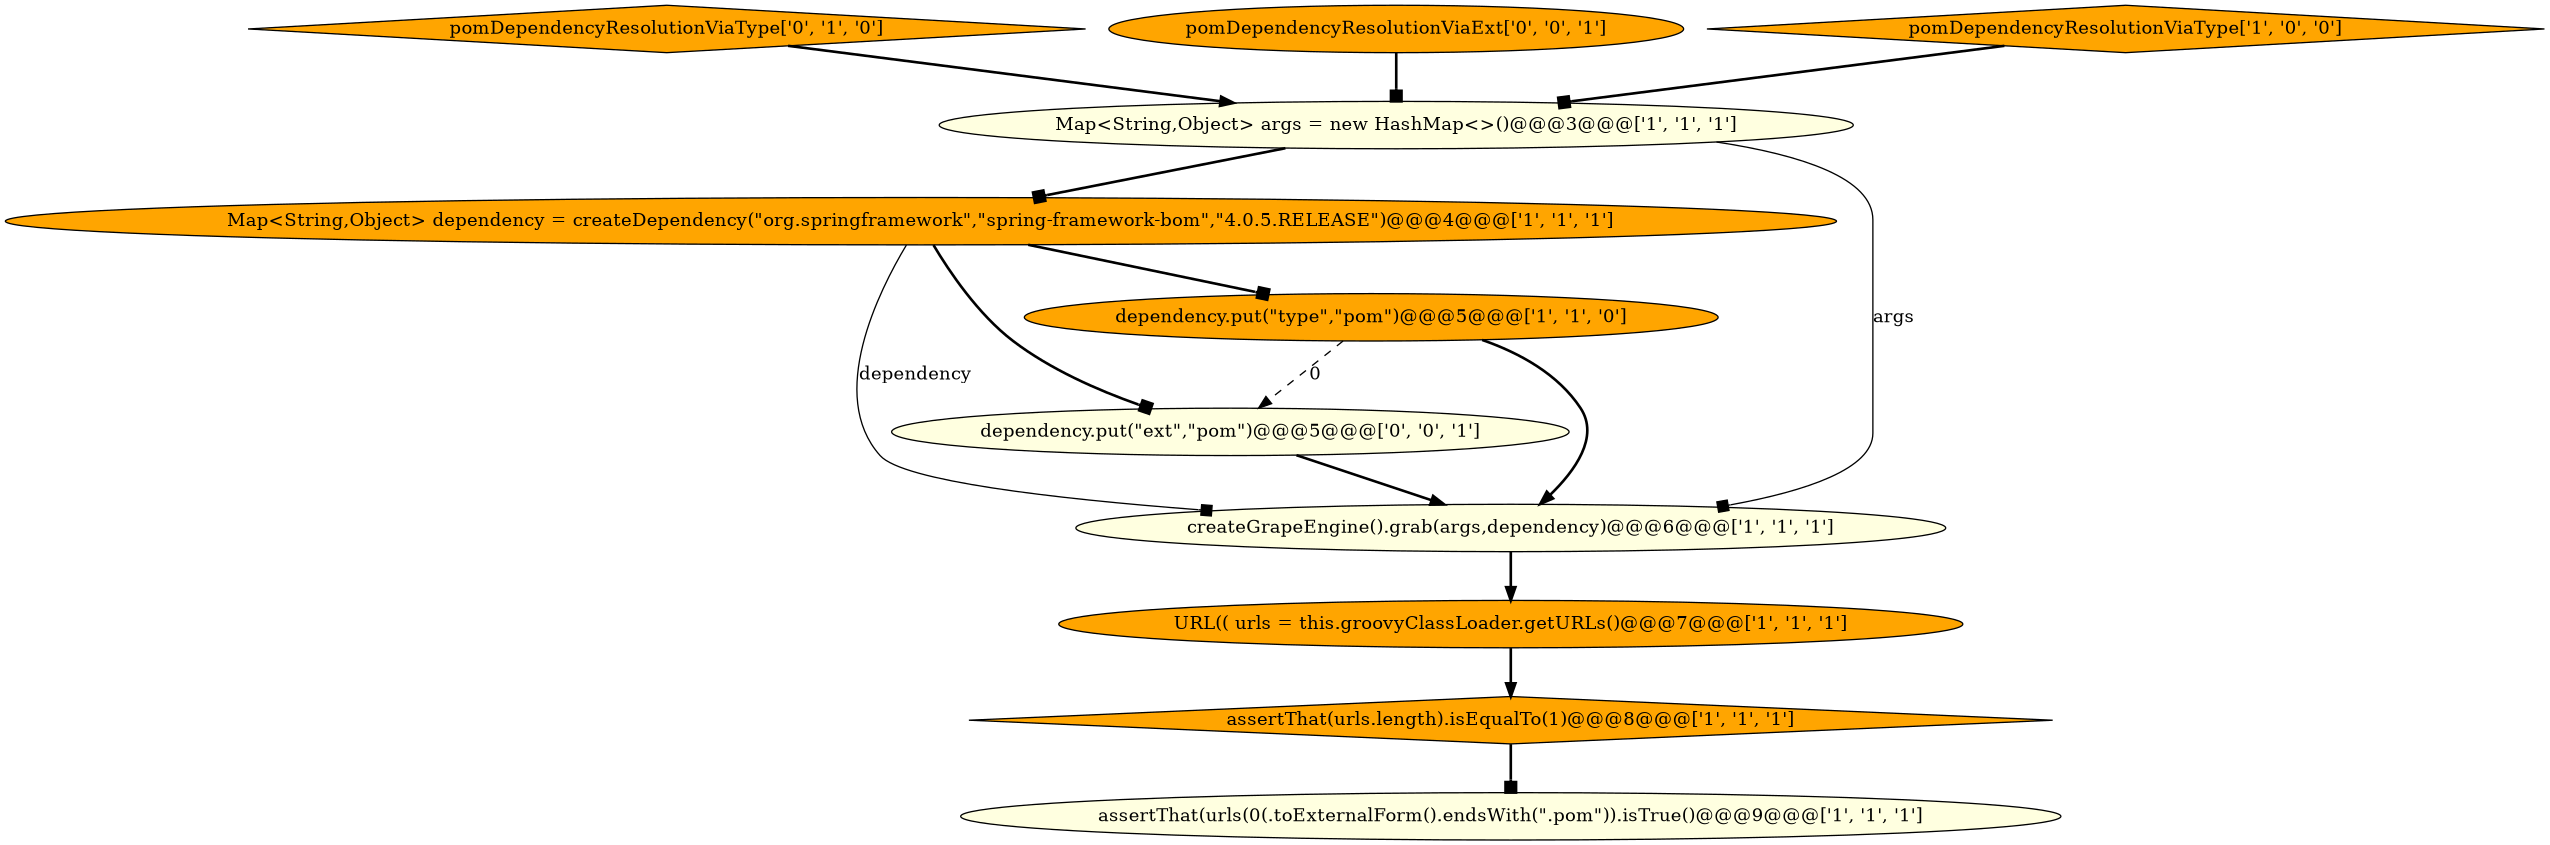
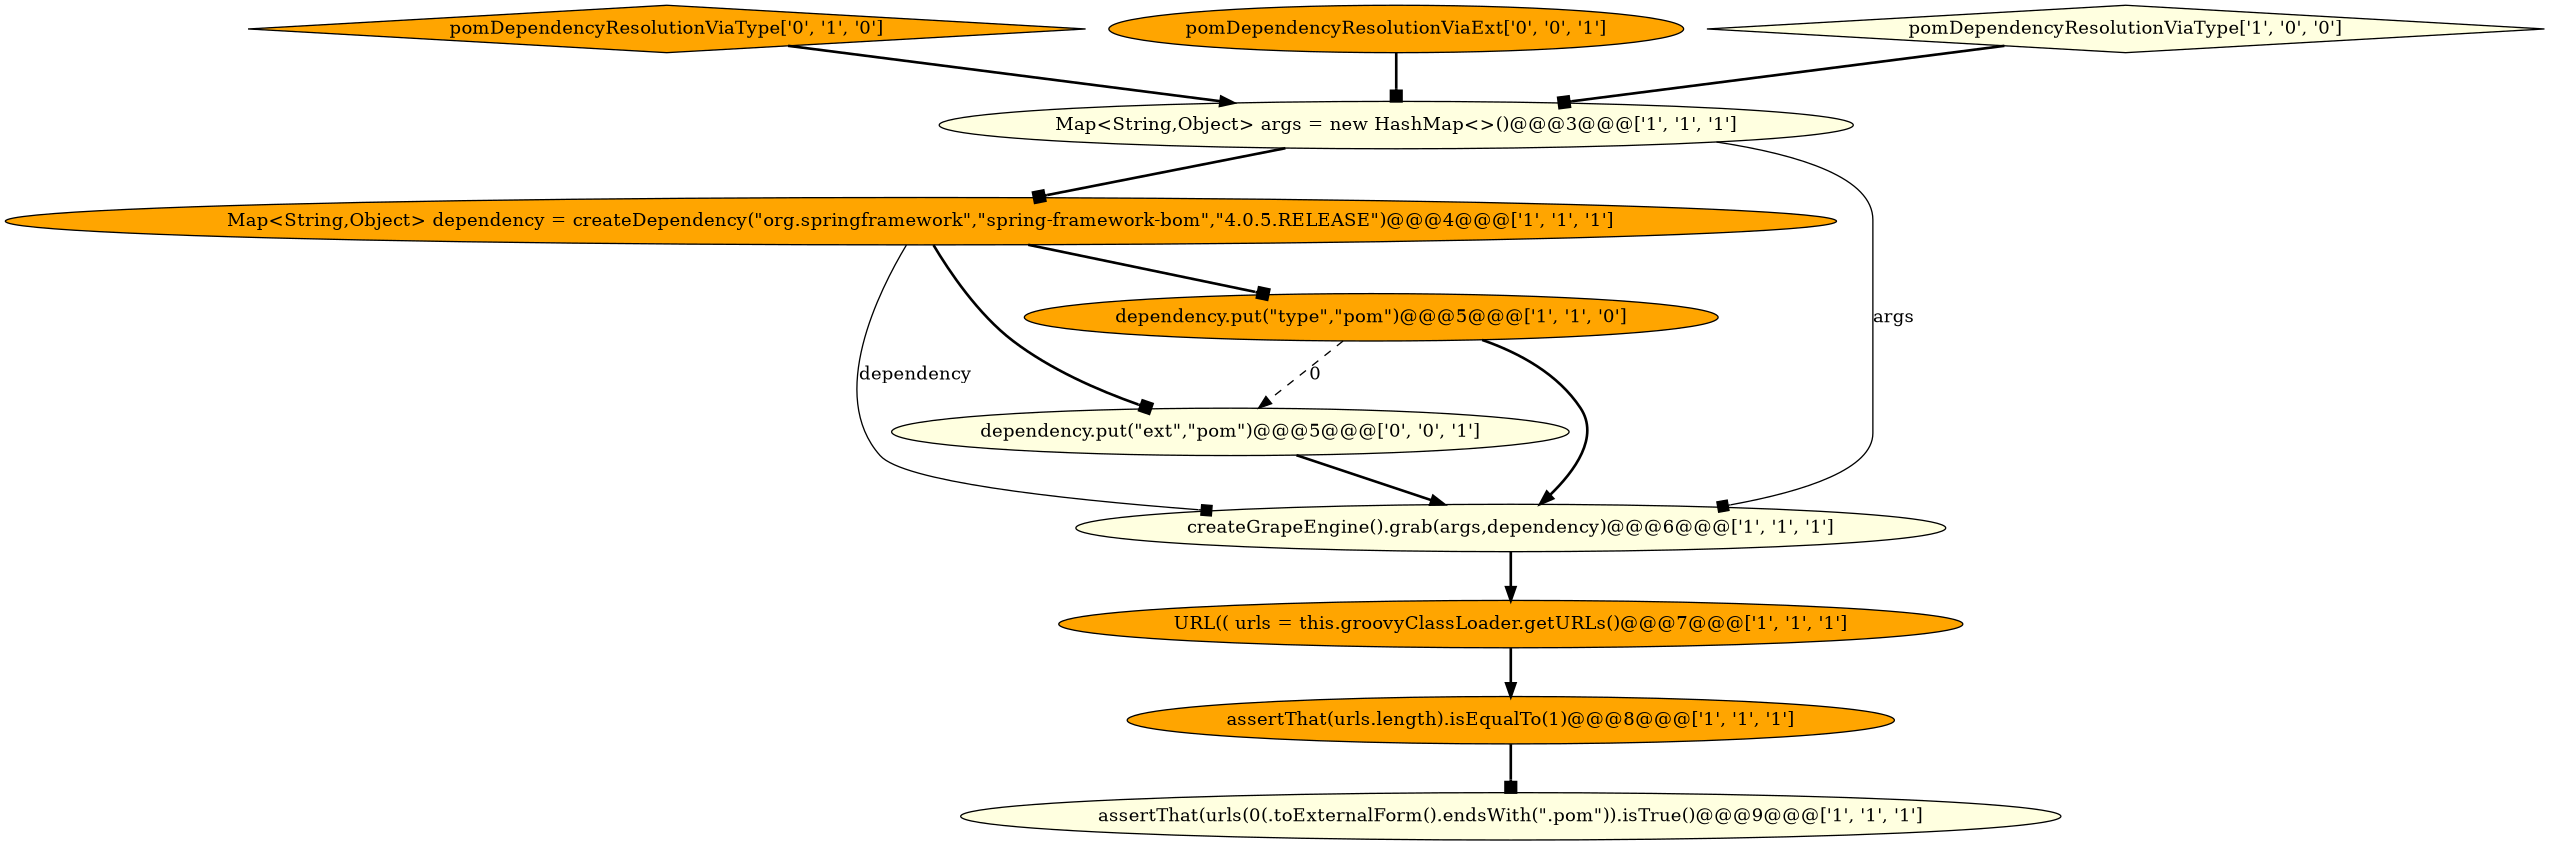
node "pomDependencyResolutionViaType['1', '0', '0']": fillcolor orange -> lightyellow
node "assertThat(urls.length).isEqualTo(1)@@@8@@@['1', '1', '1']": shape diamond -> ellipse
